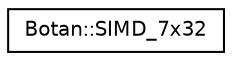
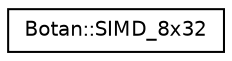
node "Botan::SIMD_7x32": label "Botan::SIMD_7x32" -> "Botan::SIMD_8x32"
